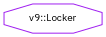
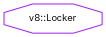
node "v9::Locker": label "v9::Locker" -> "v8::Locker"
